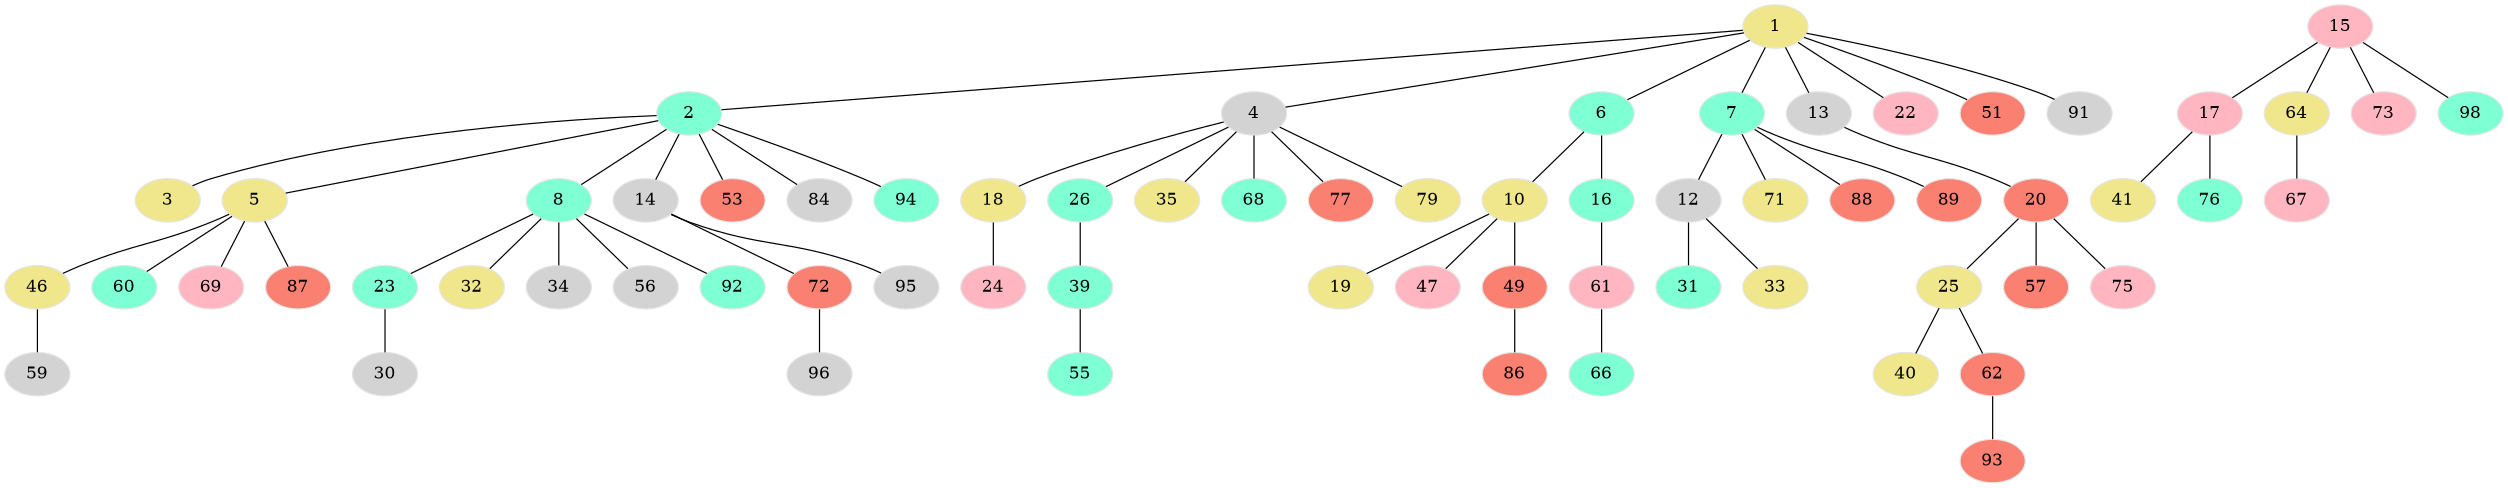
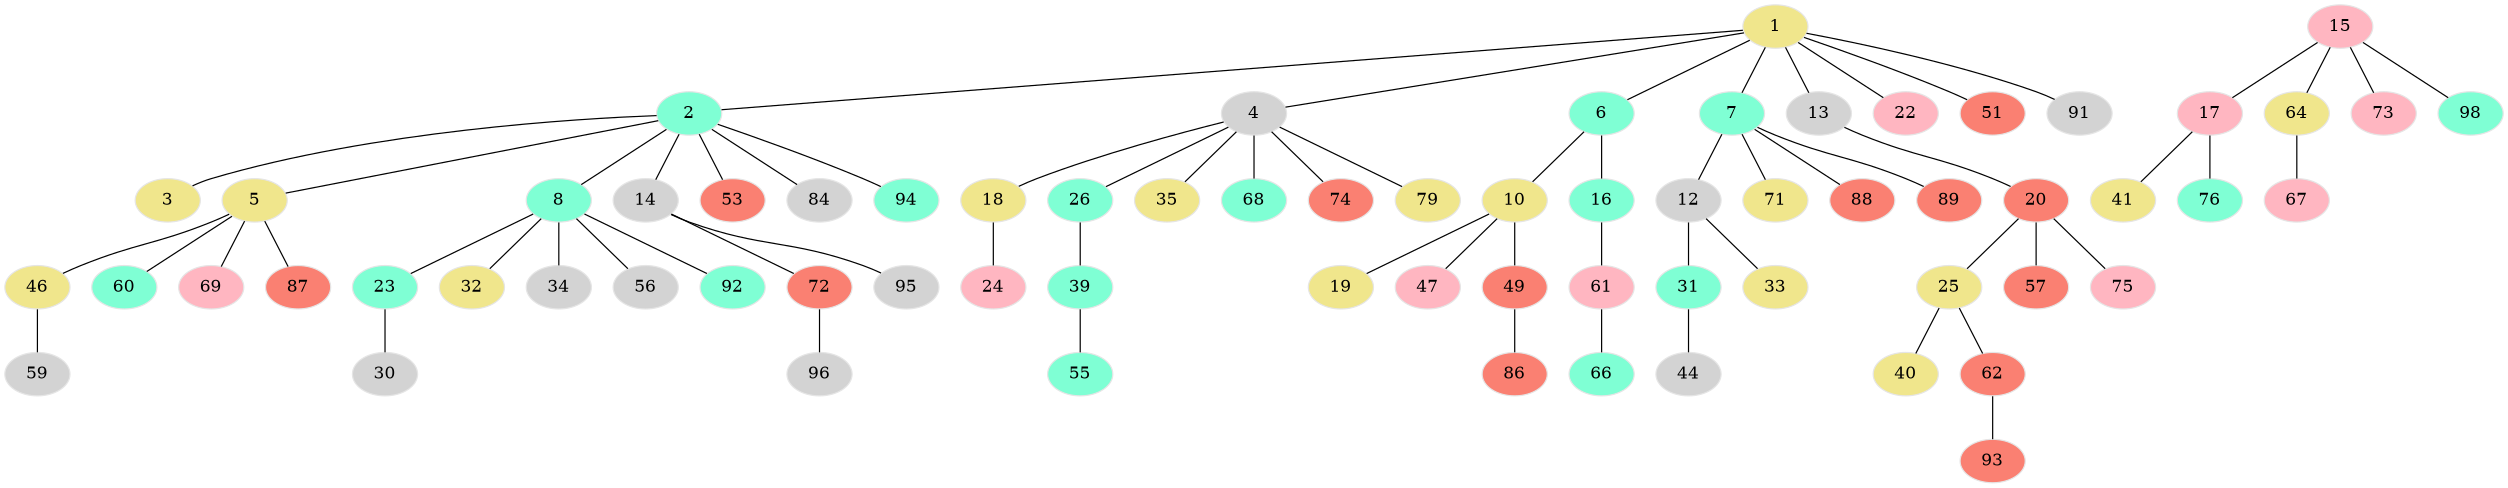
node "77": label "77" -> "74"
node "44": added
